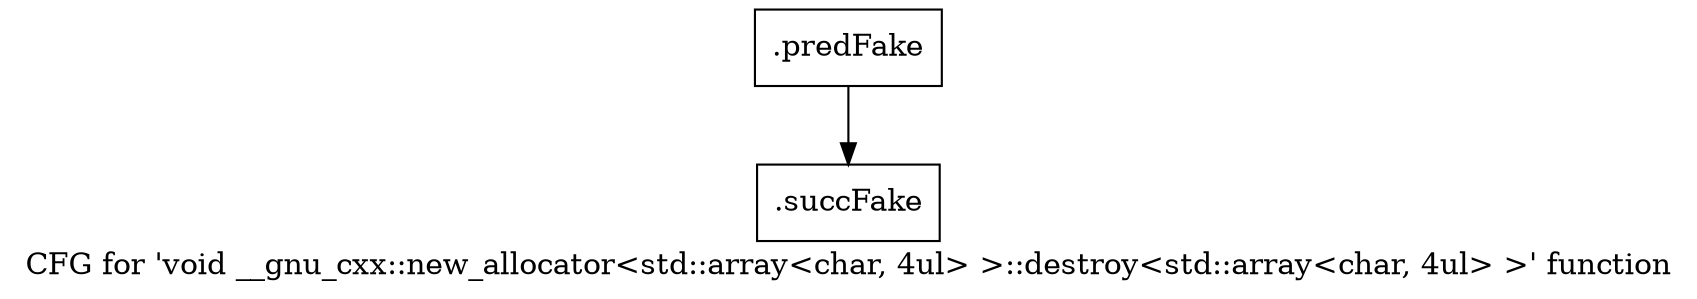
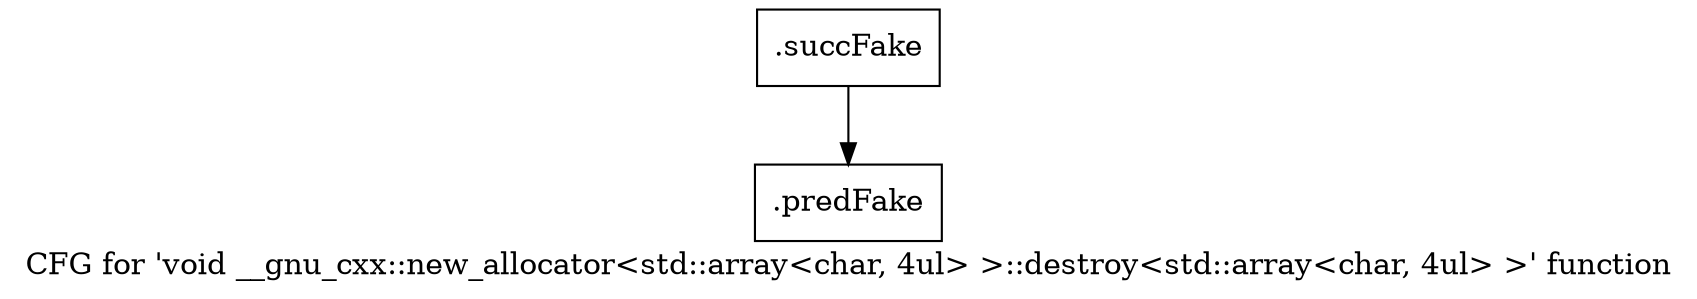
edge ".predFake" -> ".succFake": reversed
